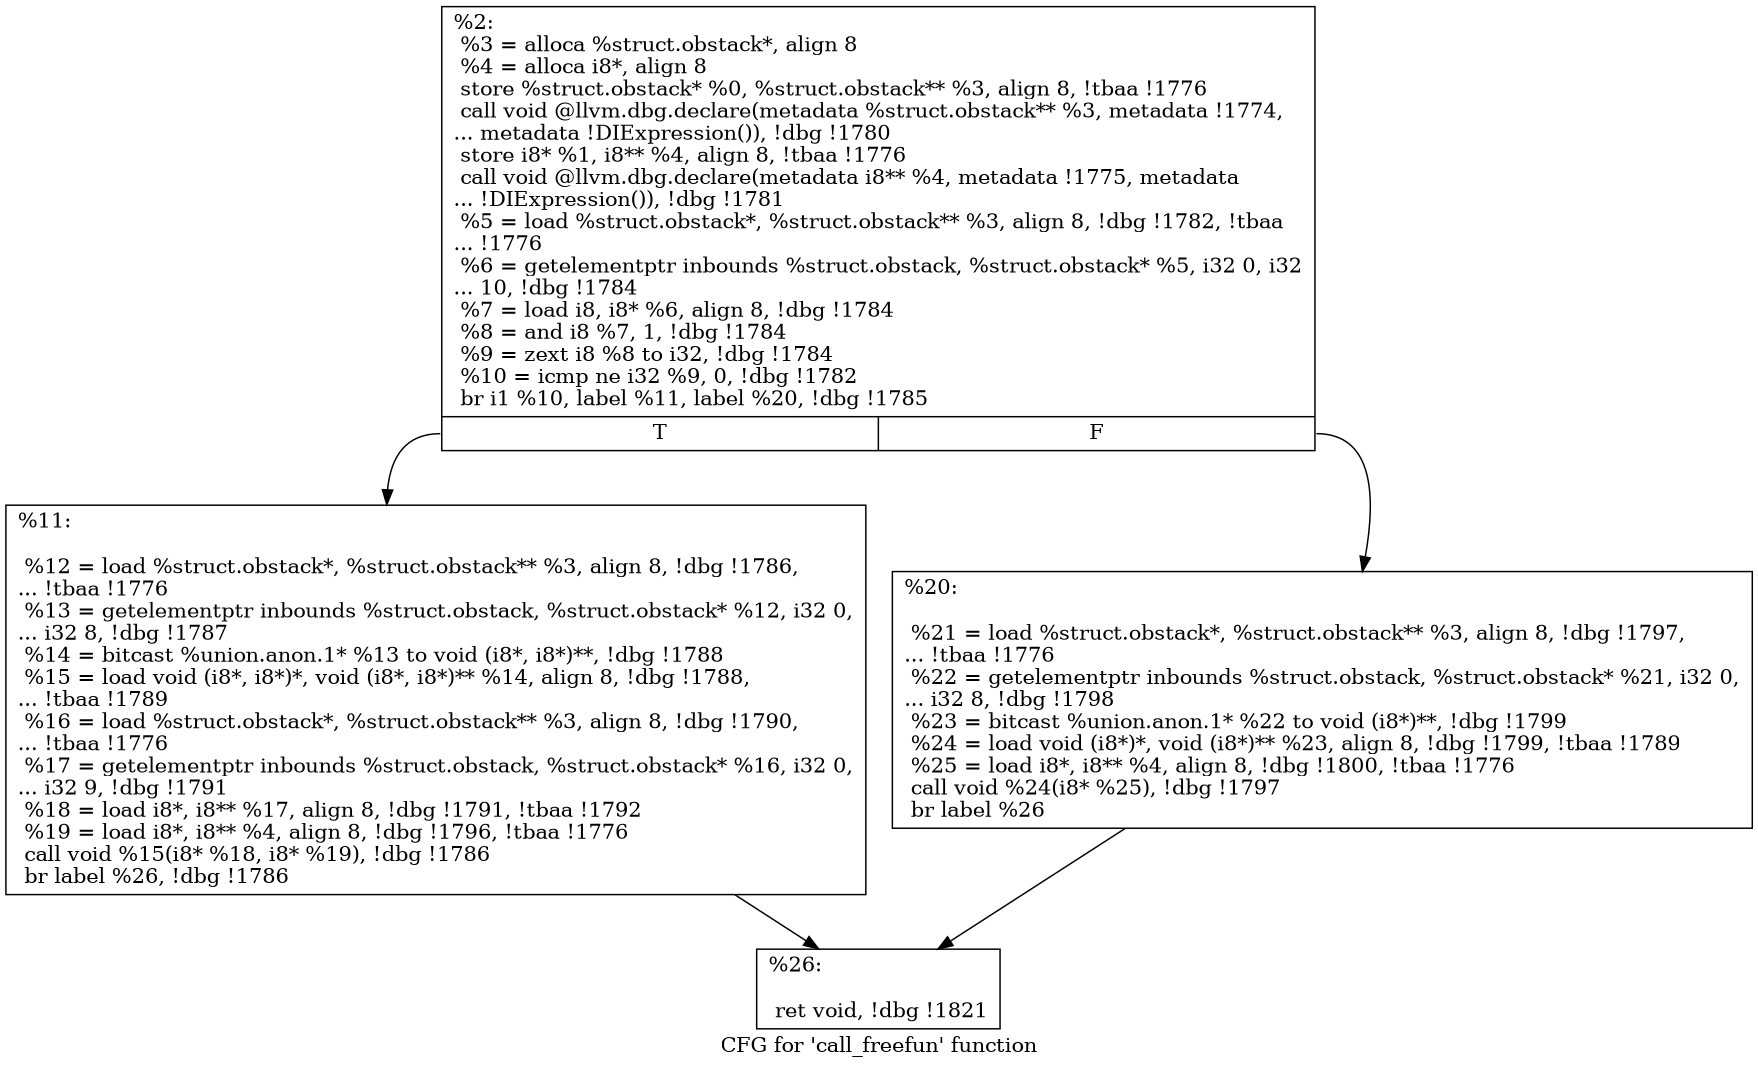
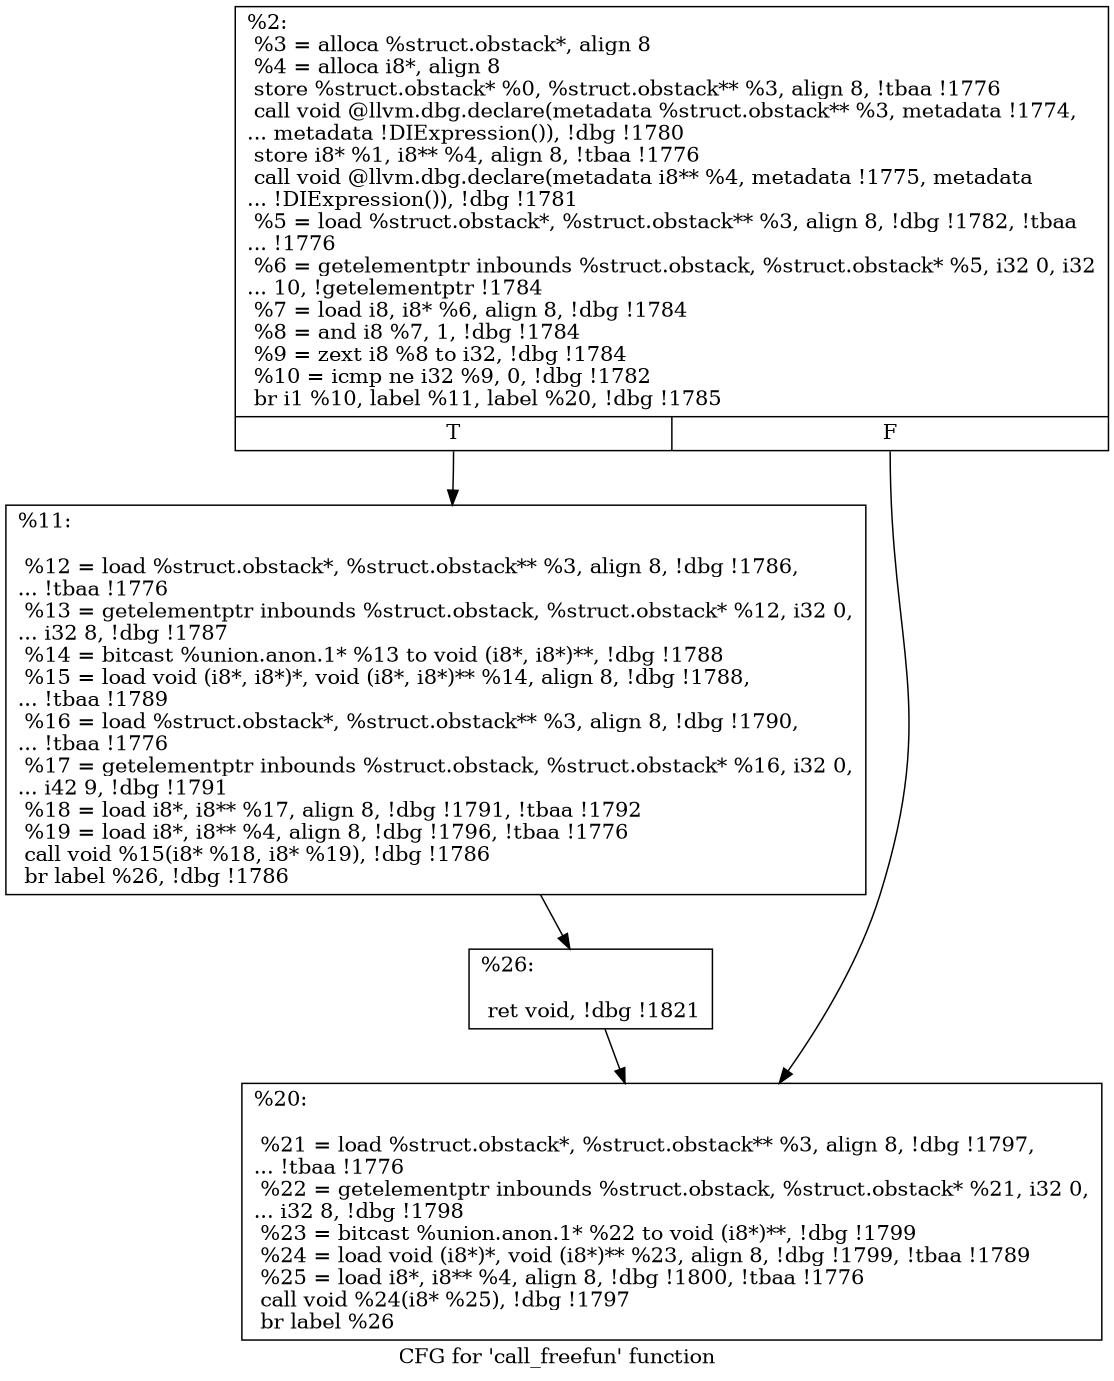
node "%2:": text "... 10, !dbg !1784" -> "... 10, !getelementptr !1784"
node "%11:": text "... i32 9, !dbg !1791" -> "... i42 9, !dbg !1791"
edge "%20:" -> "%26:": reversed
